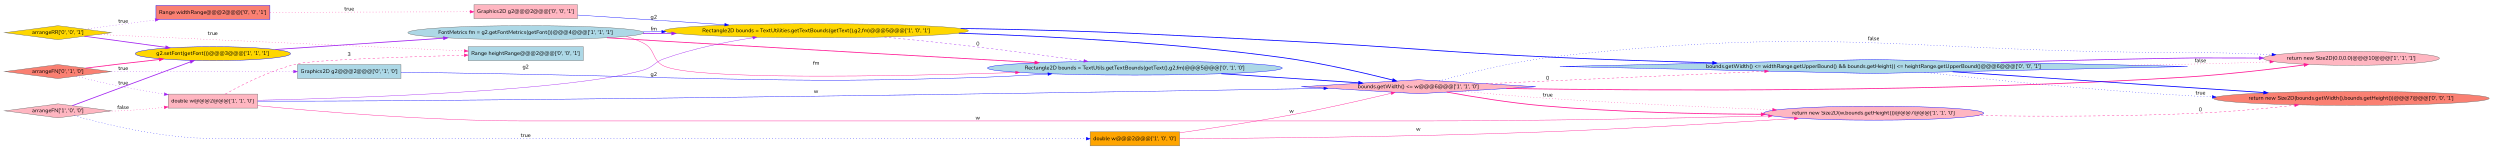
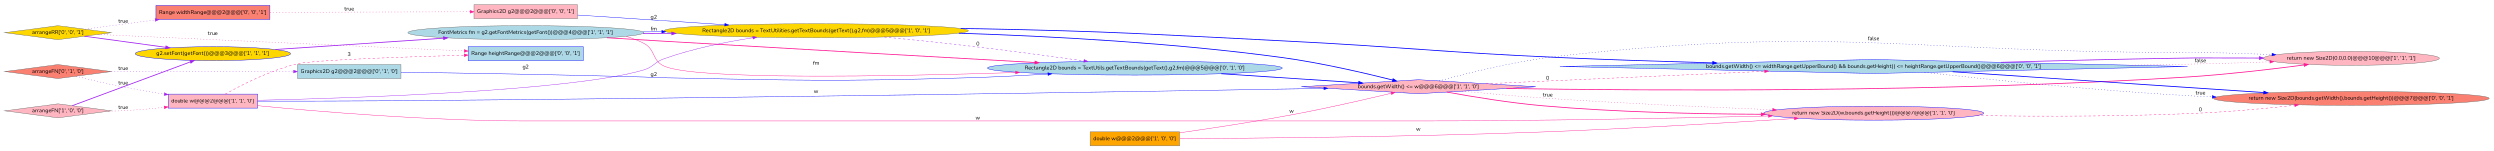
node "Range heightRange@@@2@@@['0', '0', '1']": color gray40 -> blue
edge "arrangeFN['0', '1', '0']" -> "g2.setFont(getFont())@@@3@@@['1', '1', '1']": removed
node "double w@@@2@@@['1', '1', '0']": color gray40 -> blue
edge "arrangeFN['1', '0', '0']" -> "double w@@@2@@@['1', '1', '0']": label "false" -> "true"
edge "arrangeFN['1', '0', '0']" -> "double w@@@2@@@['1', '0', '0']": removed, label "true"
